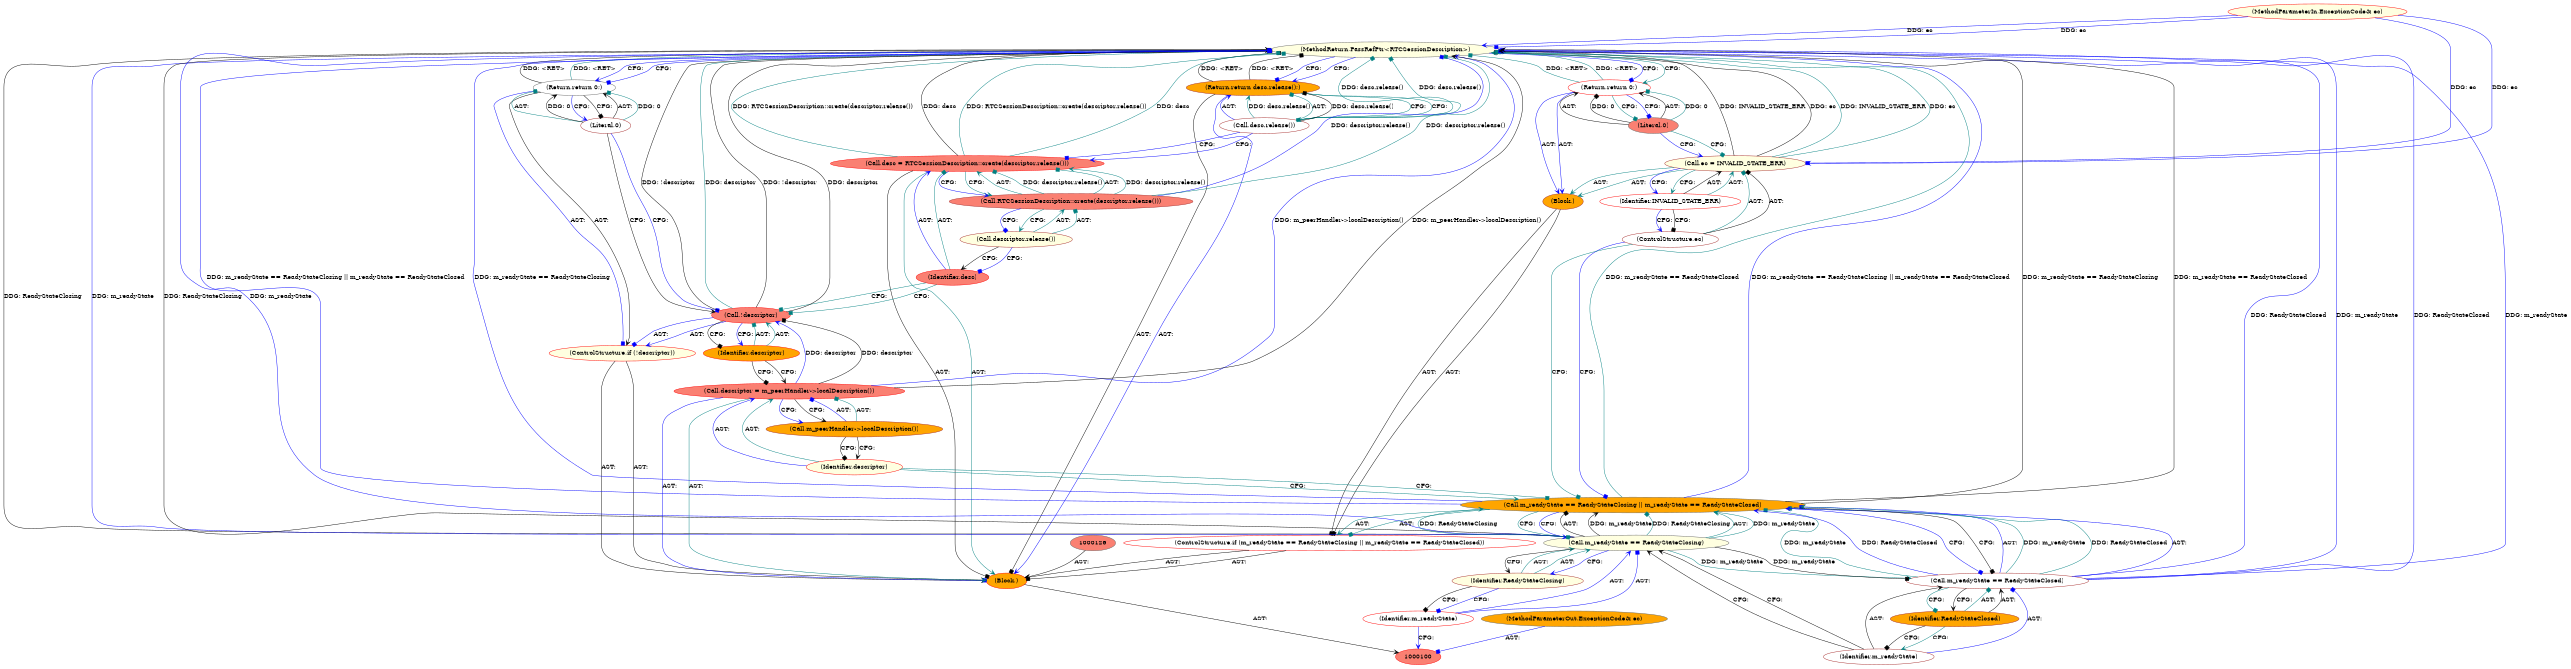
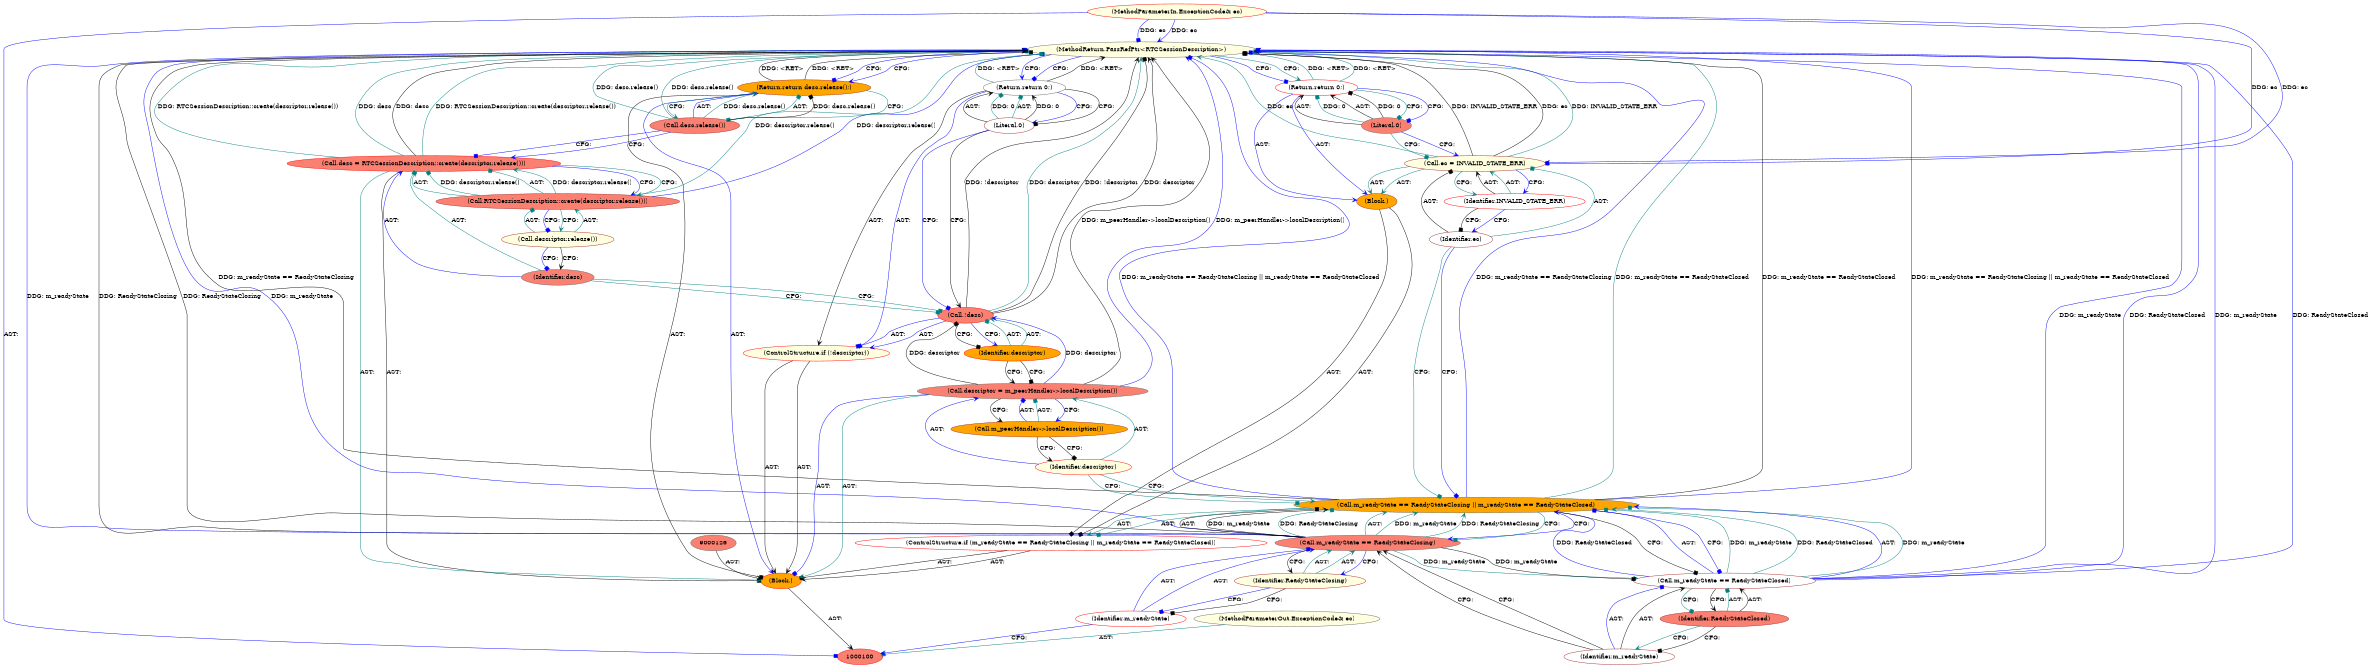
node "(Call,desc.release())": fillcolor white -> salmon
edge "(MethodParameterIn,ExceptionCode& ec)" -> "1000100": added, label "AST:"
node "(ControlStructure,ec)": label "(ControlStructure,ec)" -> "(Identifier,ec)"
node "(Identifier,desc)": color red -> gray40
node "(Call,!descriptor)": label "(Call,!descriptor)" -> "(Call,!desc)"
node "(Call,descriptor = m_peerHandler->localDescription())": color red -> gray40
node "1000126": label "1000126" -> "9000126"
node "(Call,m_readyState == ReadyStateClosing)": fillcolor lightyellow -> salmon
node "(MethodParameterOut,ExceptionCode& ec)": fillcolor orange -> lightyellow
node "(Identifier,ReadyStateClosed)": fillcolor orange -> salmon
edge "(MethodParameterOut,ExceptionCode& ec)" -> "1000100": color blue -> teal
